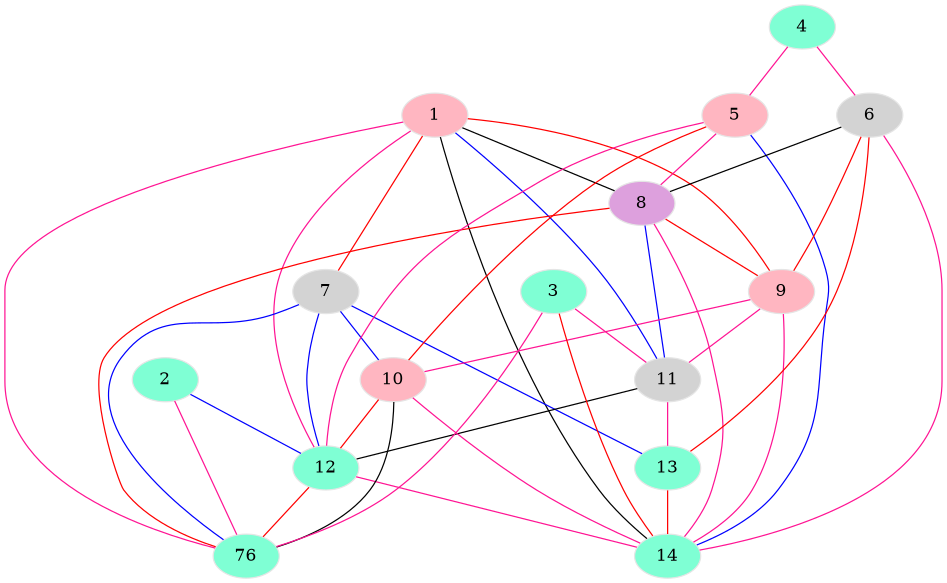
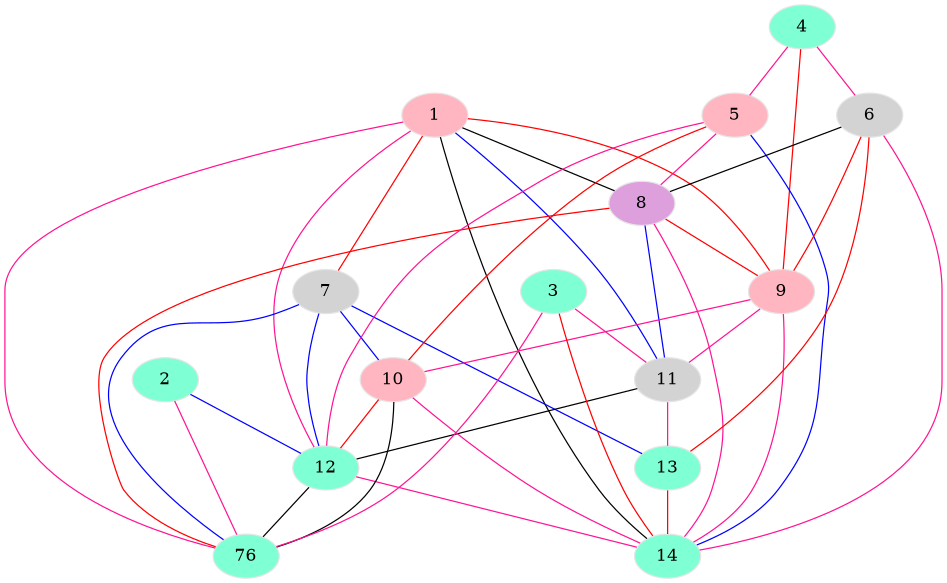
edge "4" -- "9": added
edge "12" -- "76": color red -> black
